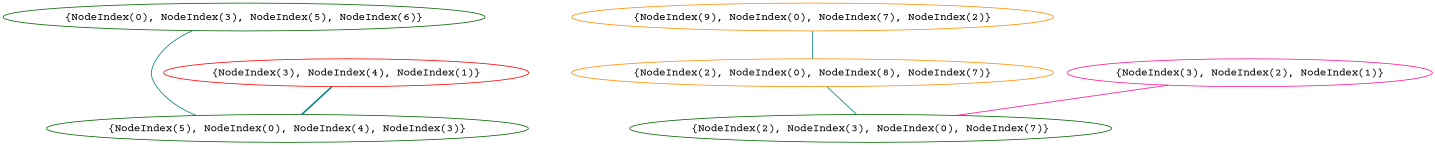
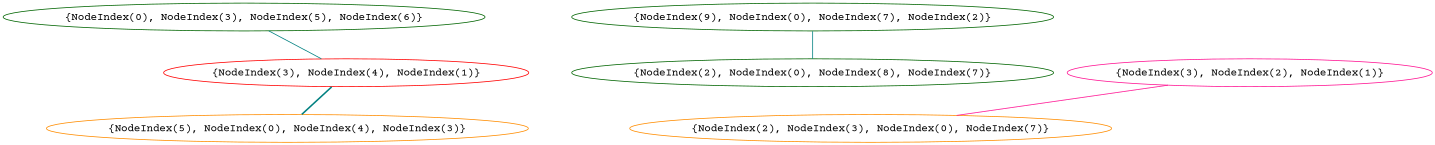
node "{NodeIndex(9), NodeIndex(0), NodeIndex(7), NodeIndex(2)}": color darkorange -> darkgreen
node "{NodeIndex(2), NodeIndex(0), NodeIndex(8), NodeIndex(7)}": color darkorange -> darkgreen
edge "{NodeIndex(0), NodeIndex(3), NodeIndex(5), NodeIndex(6)}" -- "{NodeIndex(5), NodeIndex(0), NodeIndex(4), NodeIndex(3)}": now "{NodeIndex(0), NodeIndex(3), NodeIndex(5), NodeIndex(6)}" -- "{NodeIndex(3), NodeIndex(4), NodeIndex(1)}"
edge "{NodeIndex(2), NodeIndex(0), NodeIndex(8), NodeIndex(7)}" -- "{NodeIndex(2), NodeIndex(3), NodeIndex(0), NodeIndex(7)}": removed
node "{NodeIndex(5), NodeIndex(0), NodeIndex(4), NodeIndex(3)}": color darkgreen -> darkorange
node "{NodeIndex(2), NodeIndex(3), NodeIndex(0), NodeIndex(7)}": color darkgreen -> darkorange
